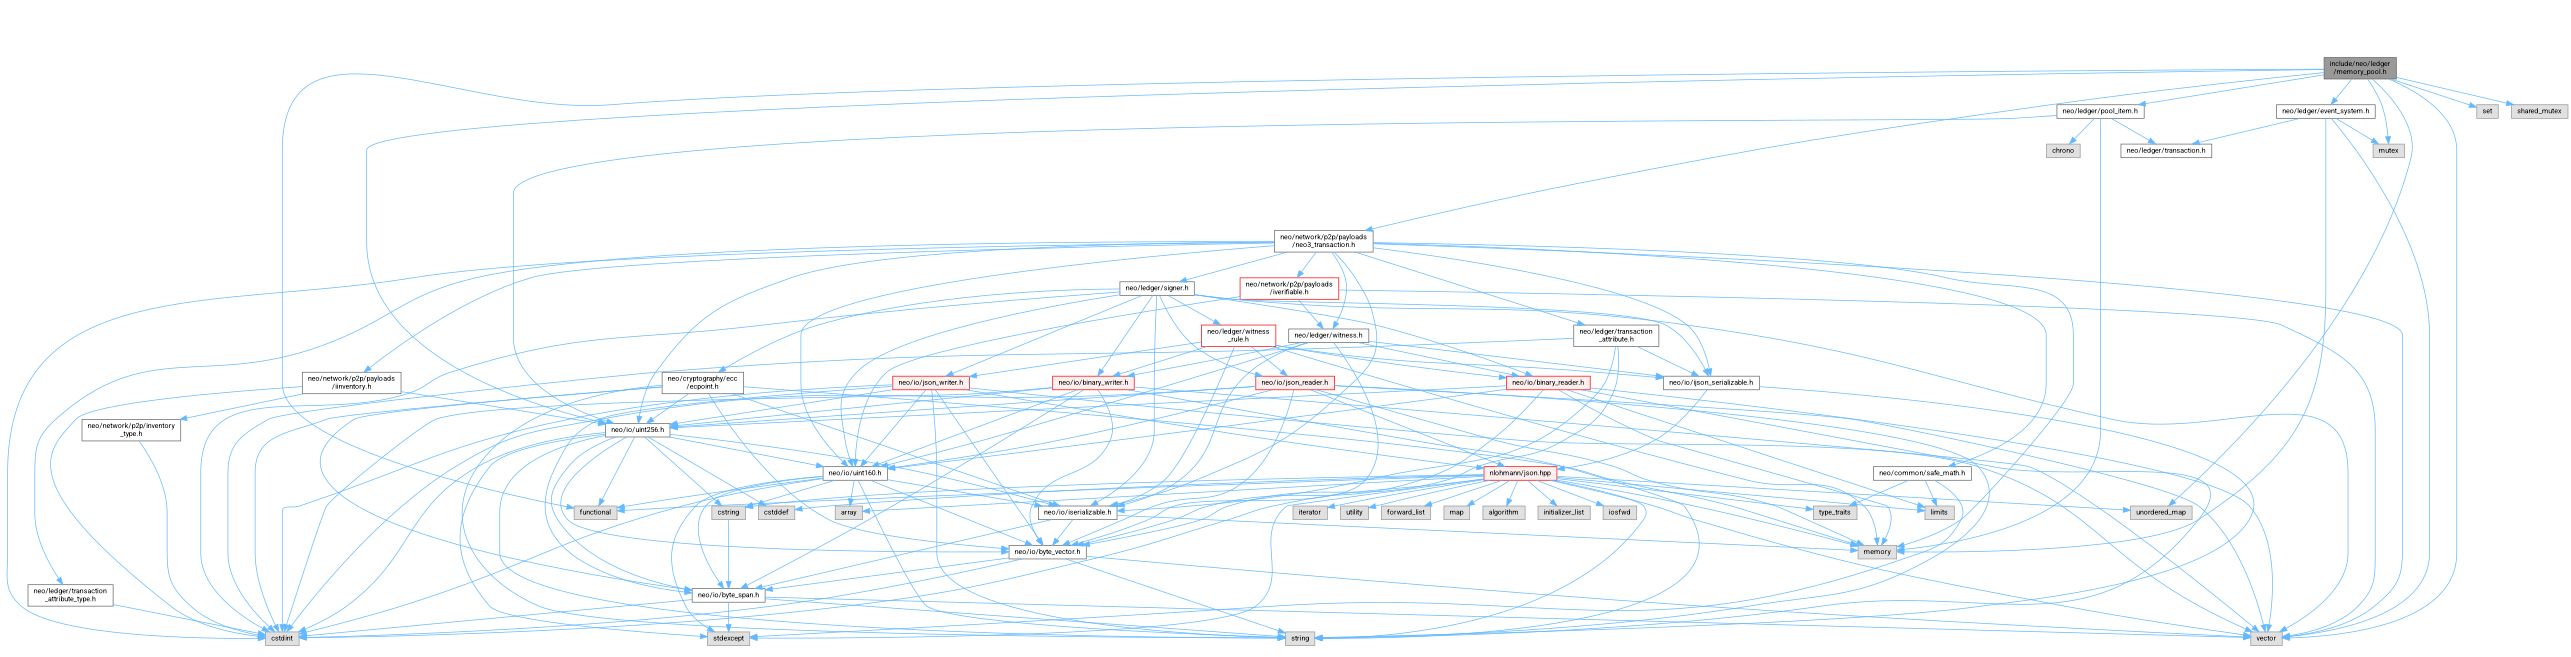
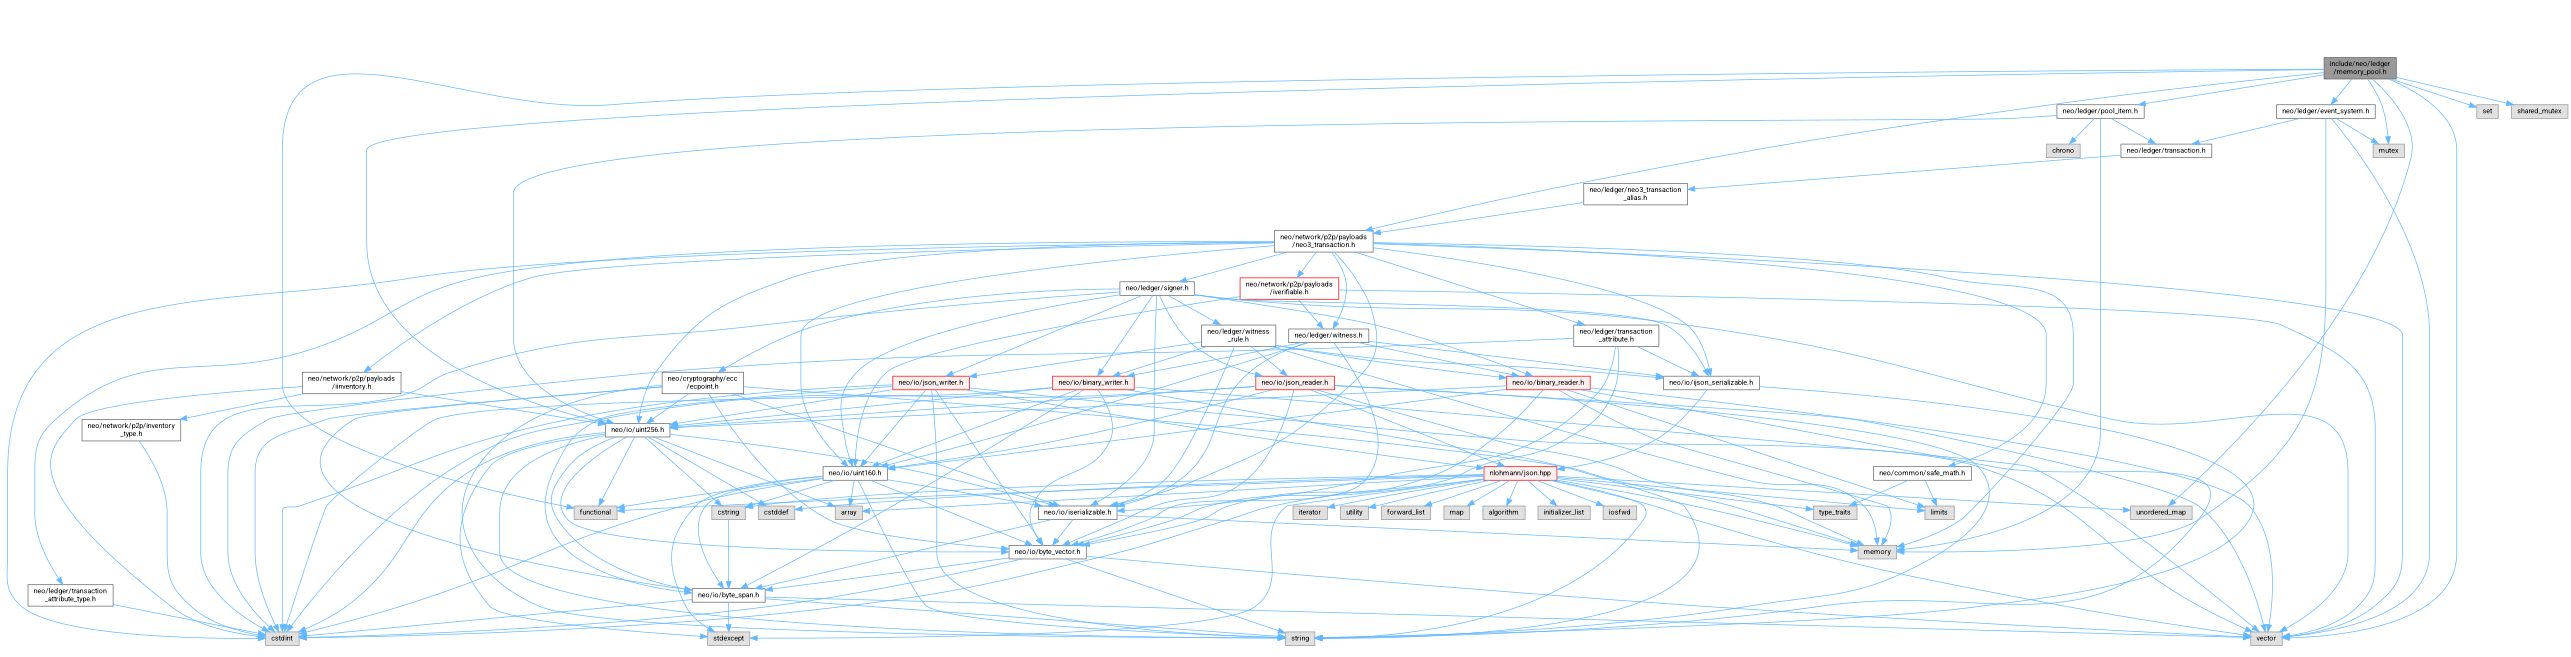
node "neo/ledger/neo3_transaction _alias.h": added
node "neo/ledger/witness _rule.h": color red -> grey40
edge "neo/io/uint256.h" -> "neo/io/uint160.h": now "neo/io/uint256.h" -> "array"
edge "neo/common/safe_math.h" -> "stdexcept": removed
